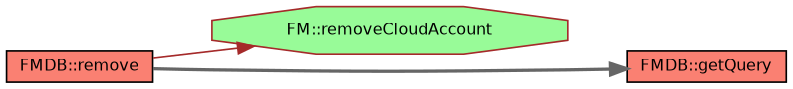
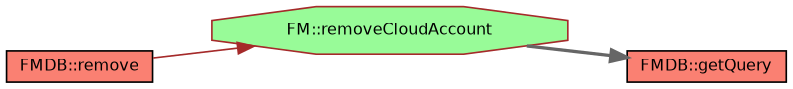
edge "FMDB::remove" -> "FMDB::getQuery": now "FM::removeCloudAccount" -> "FMDB::getQuery"
